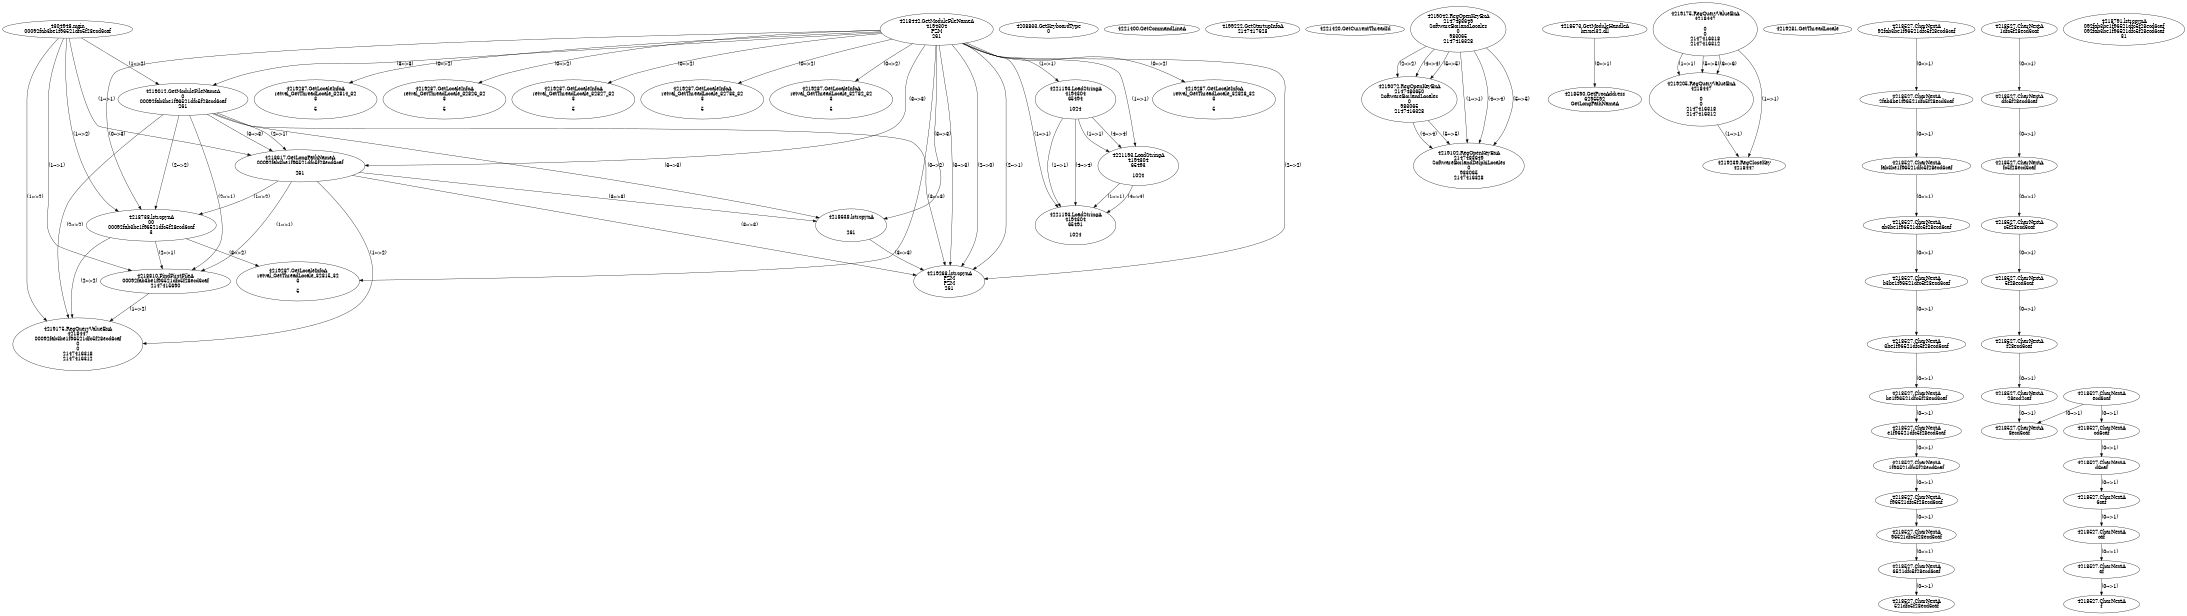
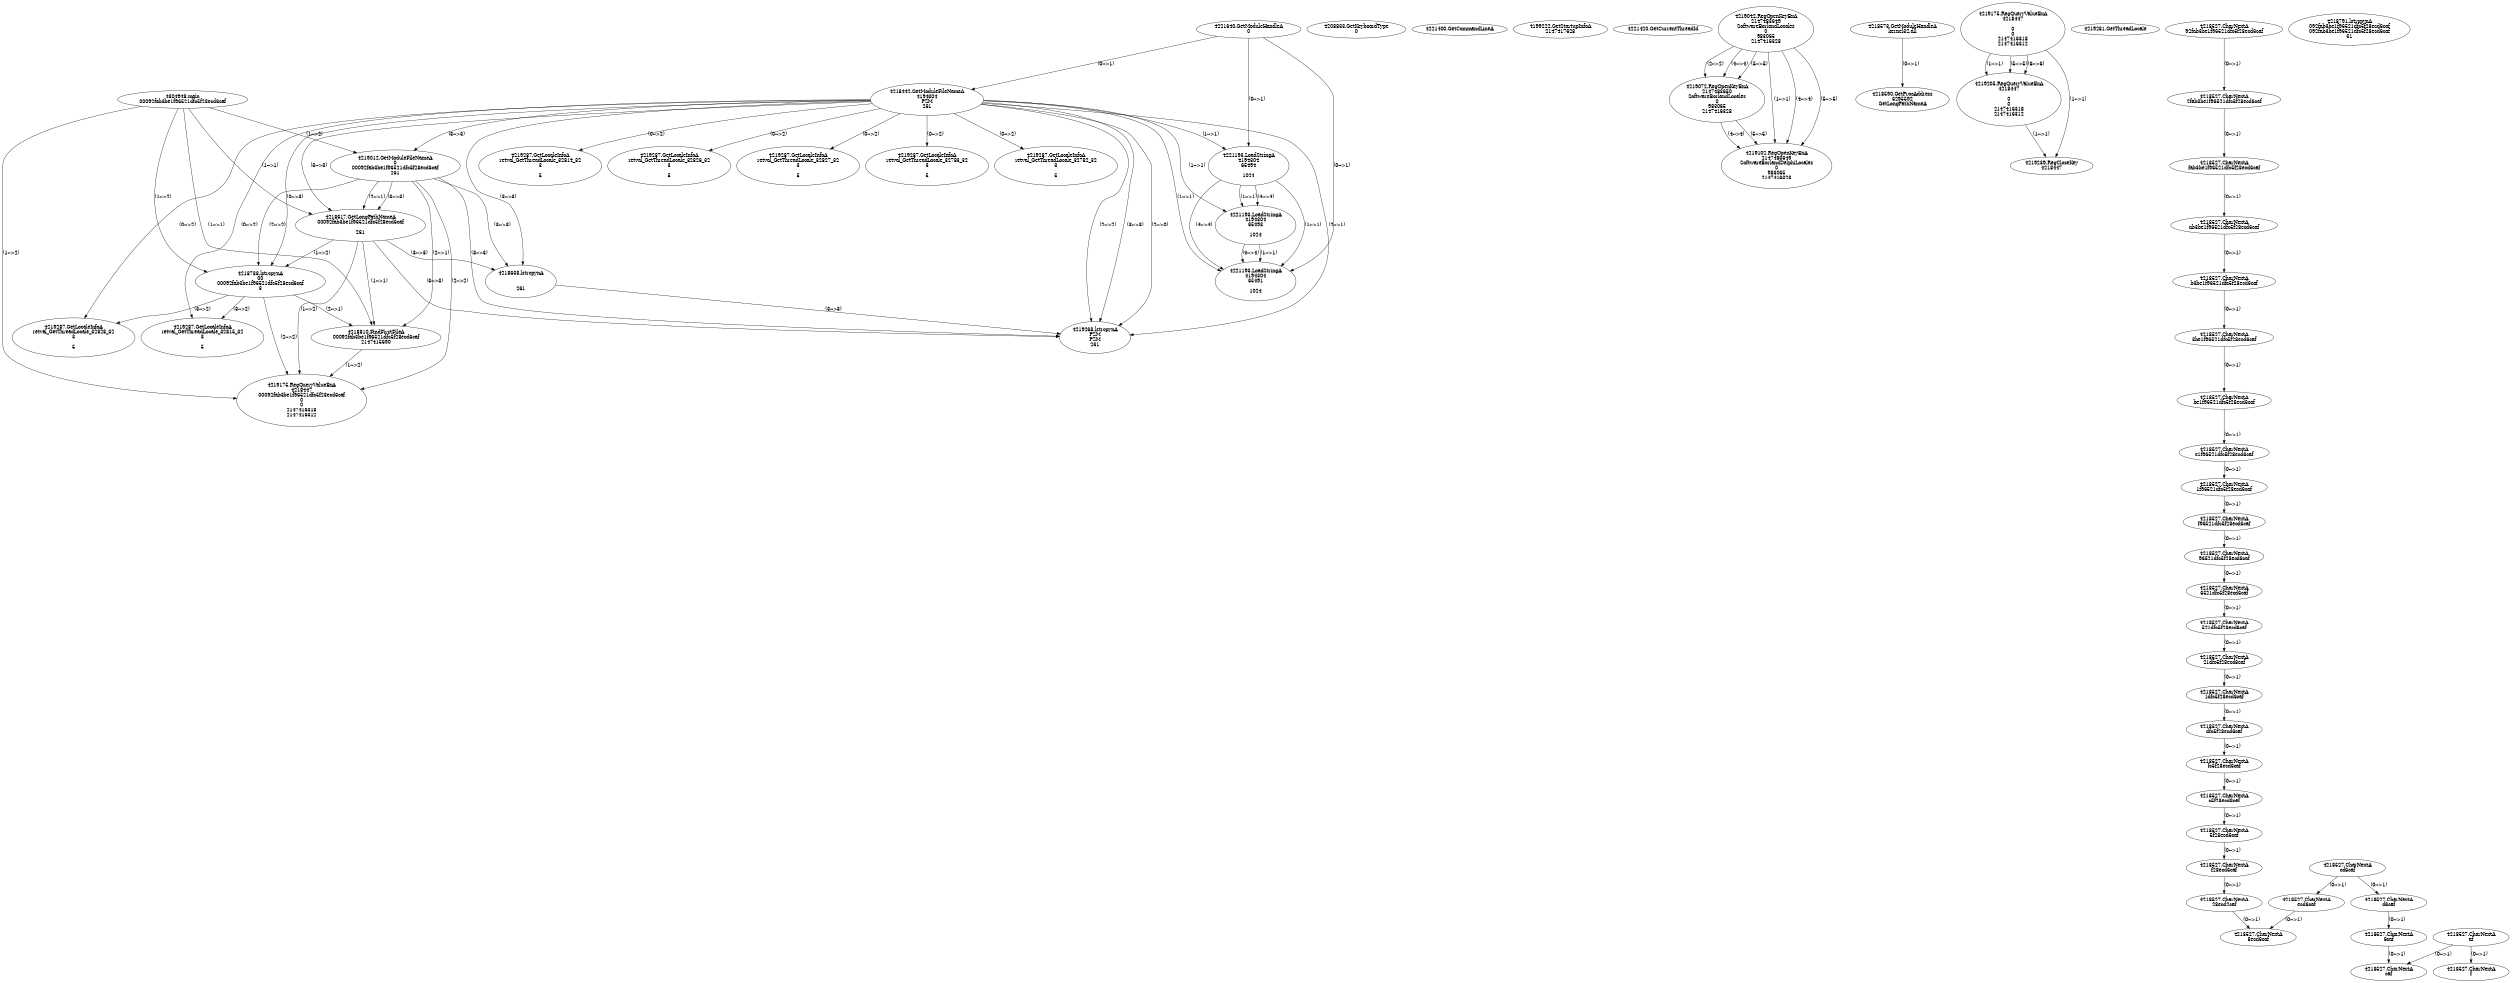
node "4221640.GetModuleHandleA 0": added
edge "4218738.lstrcpynA 00 00092fab3be1f96521dfc5f28ecd6caf 3" -> "4219287.GetLocaleInfoA retval_GetThreadLocale_32828_32 3 5": added, label "(3-->2)"
edge "4218527.CharNextA ecd6caf" -> "4218527.CharNextA cd6caf": reversed
edge "4218527.CharNextA caf" -> "4218527.CharNextA af": reversed
node "4218527.CharNextA 21dfc5f28ecd6caf": added
